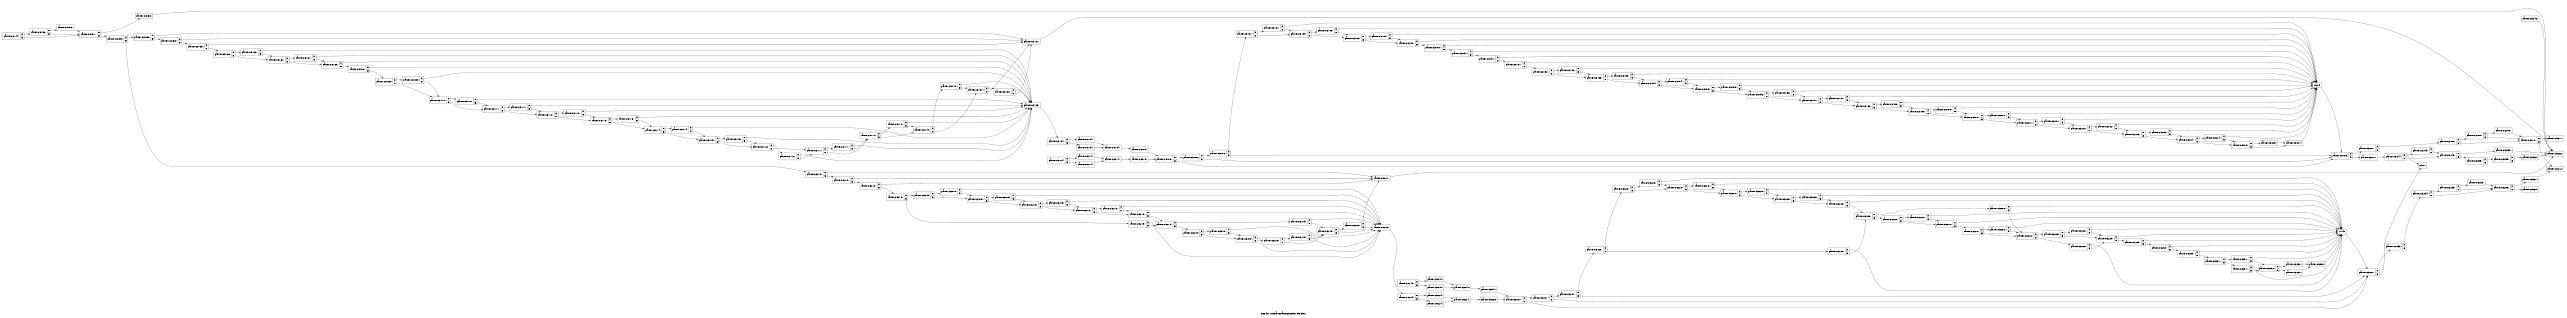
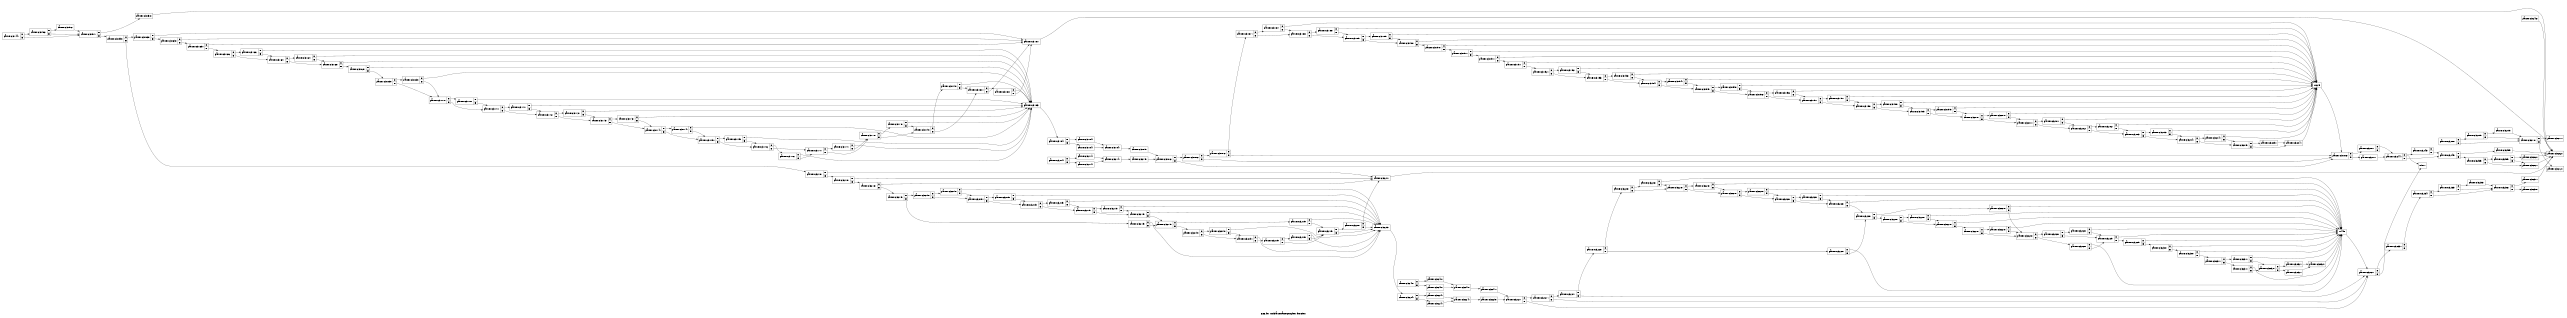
edge "parser.c:3207:" -> "parser.c:3208:": now "parser.c:3207:" -> "parser.c:3244:"
node "parser.c:3261:": added
edge "parser.c:3237:" -> "parser.c:3212:": now "parser.c:3237:" -> "parser.c:3262:"
